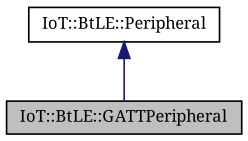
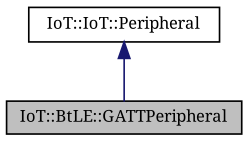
node "IoT::BtLE::Peripheral": label "IoT::BtLE::Peripheral" -> "IoT::IoT::Peripheral"
